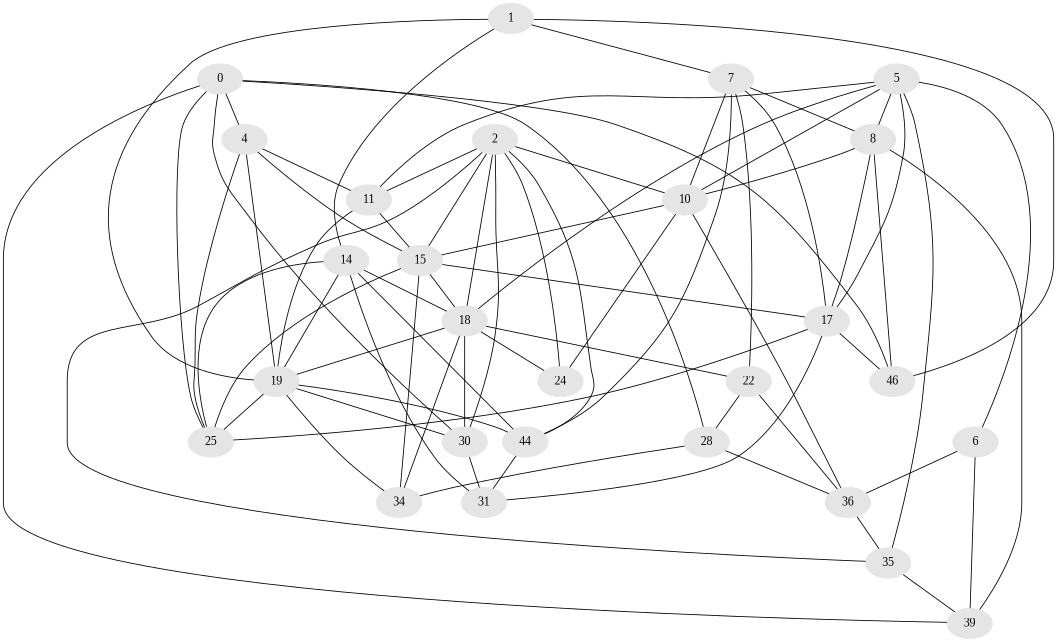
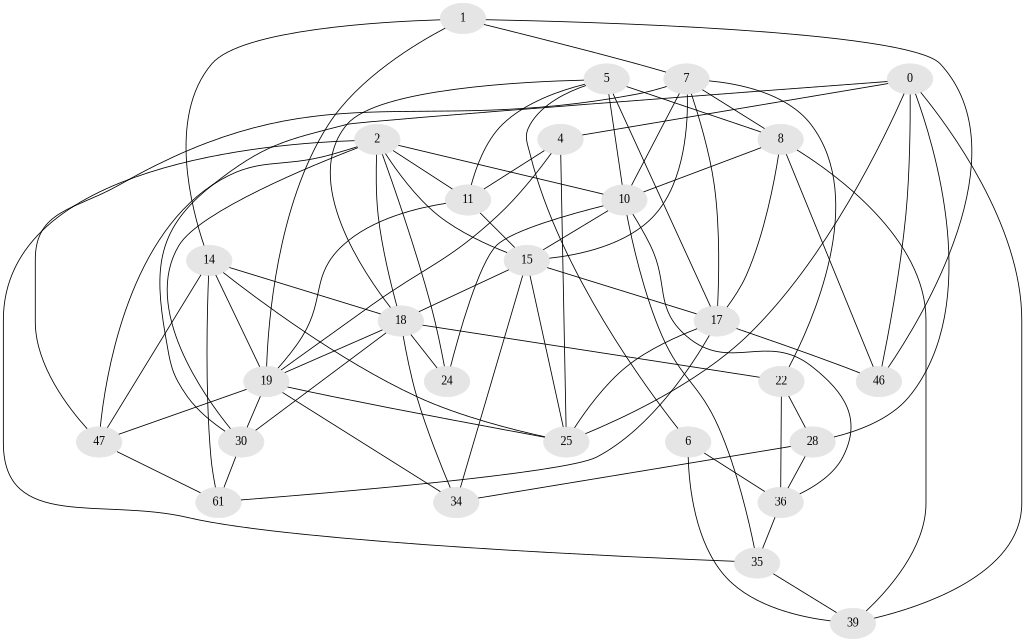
edge "4" -- "15": now "7" -- "15"
edge "5" -- "35": now "10" -- "35"
node "44": label "44" -> "47"
node "31": label "31" -> "61"
